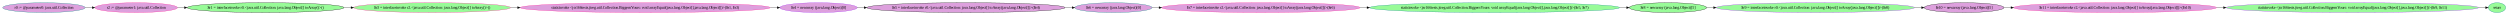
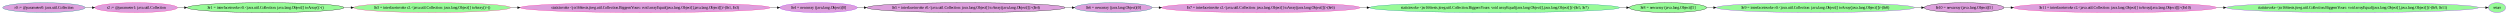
node "return": color teal -> purple
